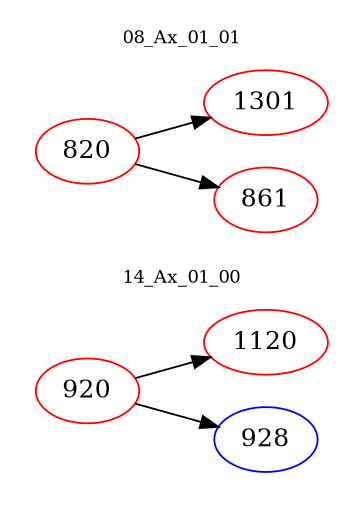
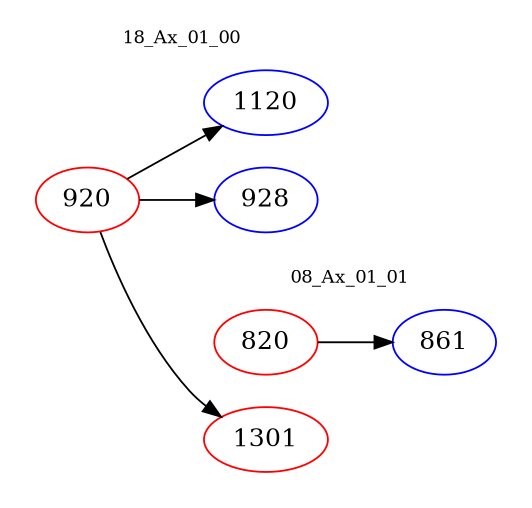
edge "820" -> "1301": now "920" -> "1301"
node "861": color red -> blue
cluster "14_Ax_01_00": label "14_Ax_01_00" -> "18_Ax_01_00"
node "1120": color red -> blue
